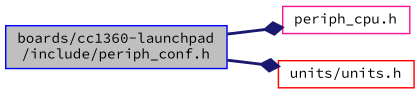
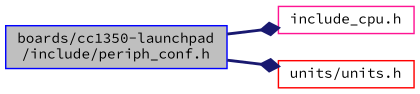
node "periph_cpu.h": label "periph_cpu.h" -> "include_cpu.h"
node "boards/cc1360-launchpad /include/periph_conf.h": label "boards/cc1360-launchpad /include/periph_conf.h" -> "boards/cc1350-launchpad /include/periph_conf.h"
